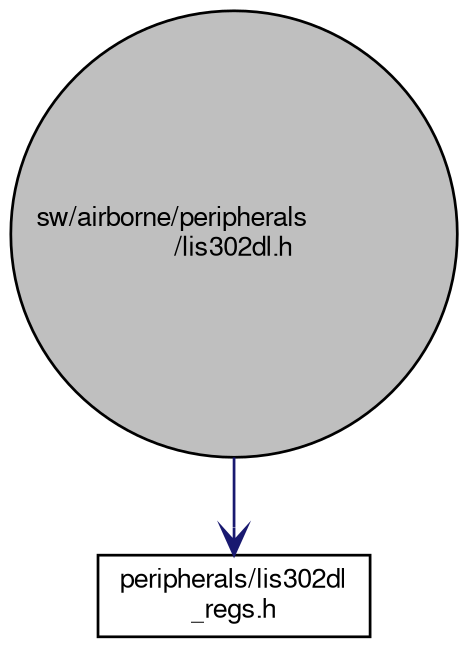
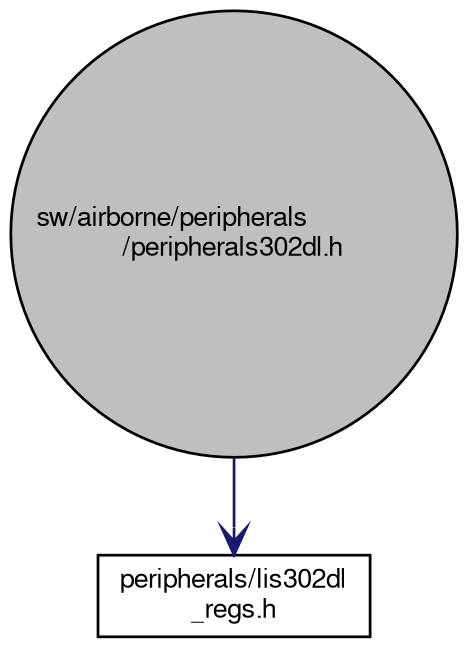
node "sw/airborne/peripherals /lis302dl.h": label "sw/airborne/peripherals /lis302dl.h" -> "sw/airborne/peripherals /peripherals302dl.h"
